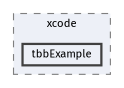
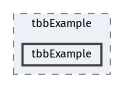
cluster "xcode": label "xcode" -> "tbbExample"
